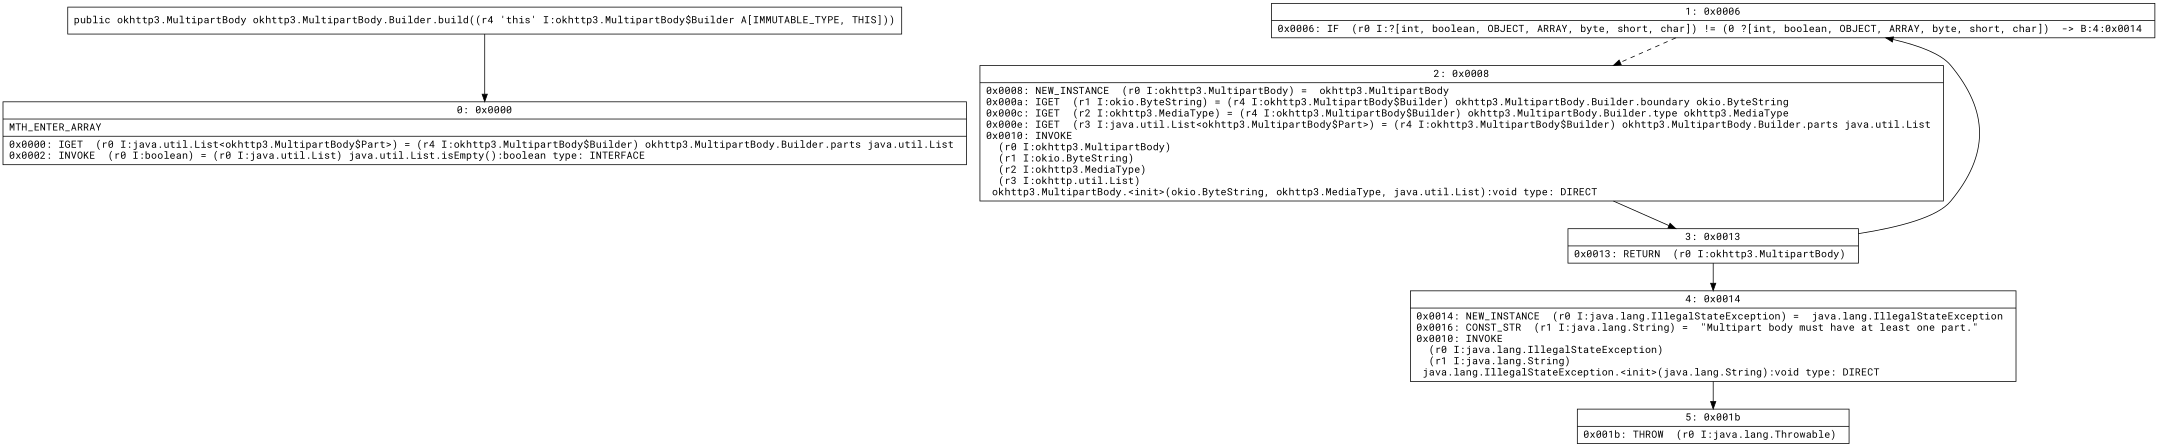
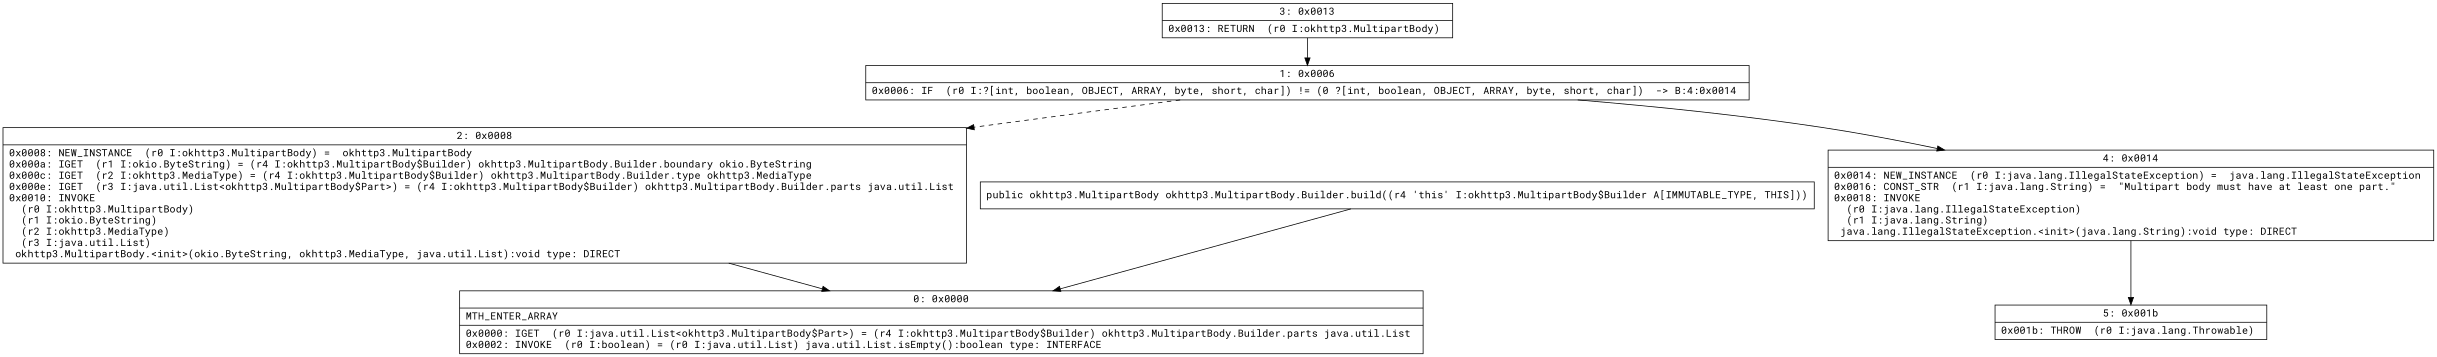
node "2: 0x0008": text "(r3 I:okhttp.util.List)" -> "(r3 I:java.util.List)"
edge "2: 0x0008" -> "3: 0x0013": now "2: 0x0008" -> "0: 0x0000"
edge "3: 0x0013" -> "4: 0x0014": now "1: 0x0006" -> "4: 0x0014"
node "4: 0x0014": text "0x0010: INVOKE" -> "0x0018: INVOKE"
